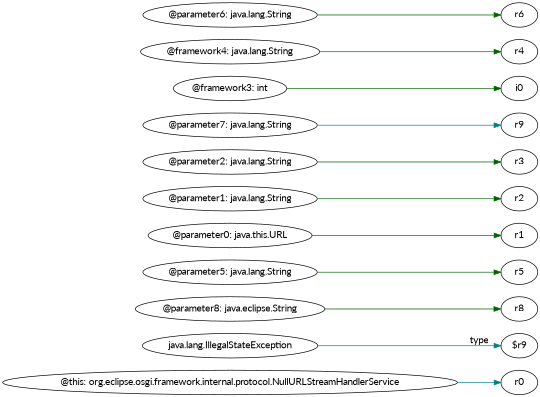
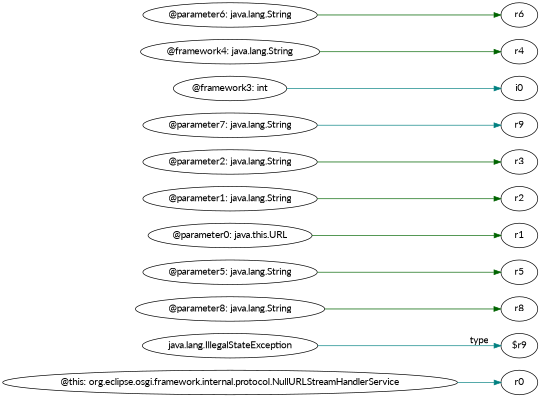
edge "@framework3: int" -> "i0": color darkgreen -> teal
node "@parameter8: java.eclipse.String": label "@parameter8: java.eclipse.String" -> "@parameter8: java.lang.String"
